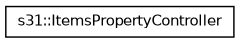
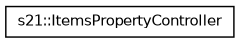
node "s31::ItemsPropertyController": label "s31::ItemsPropertyController" -> "s21::ItemsPropertyController"
